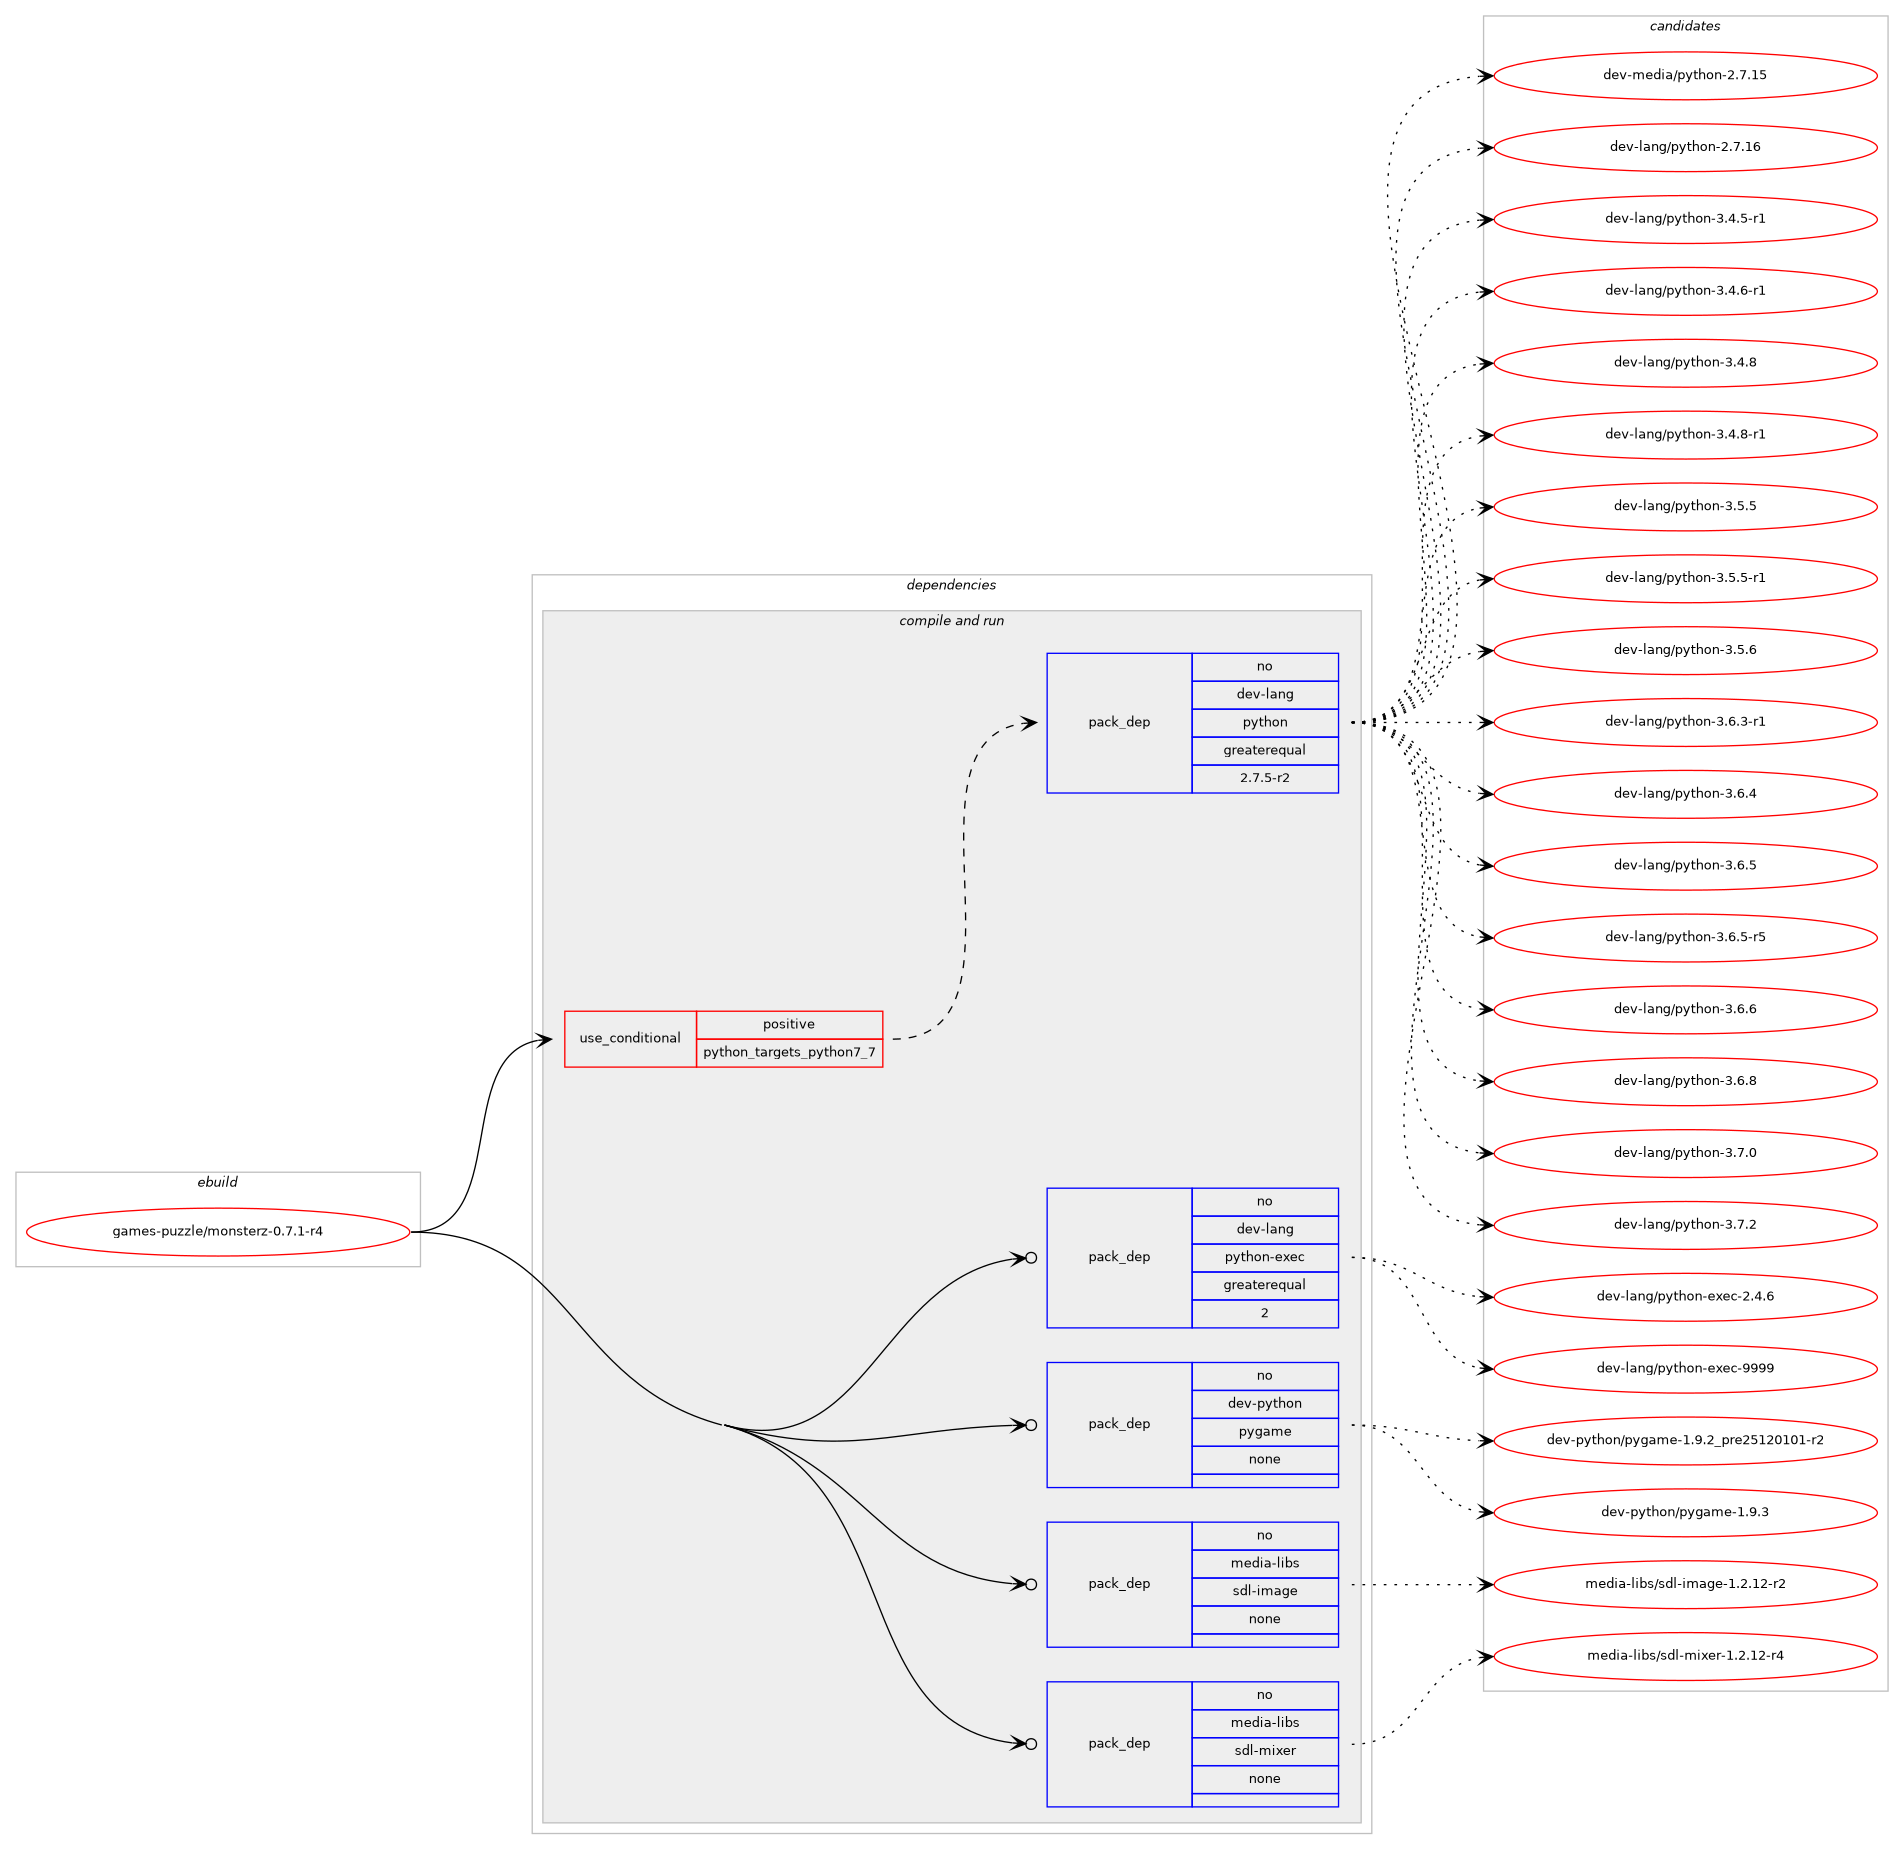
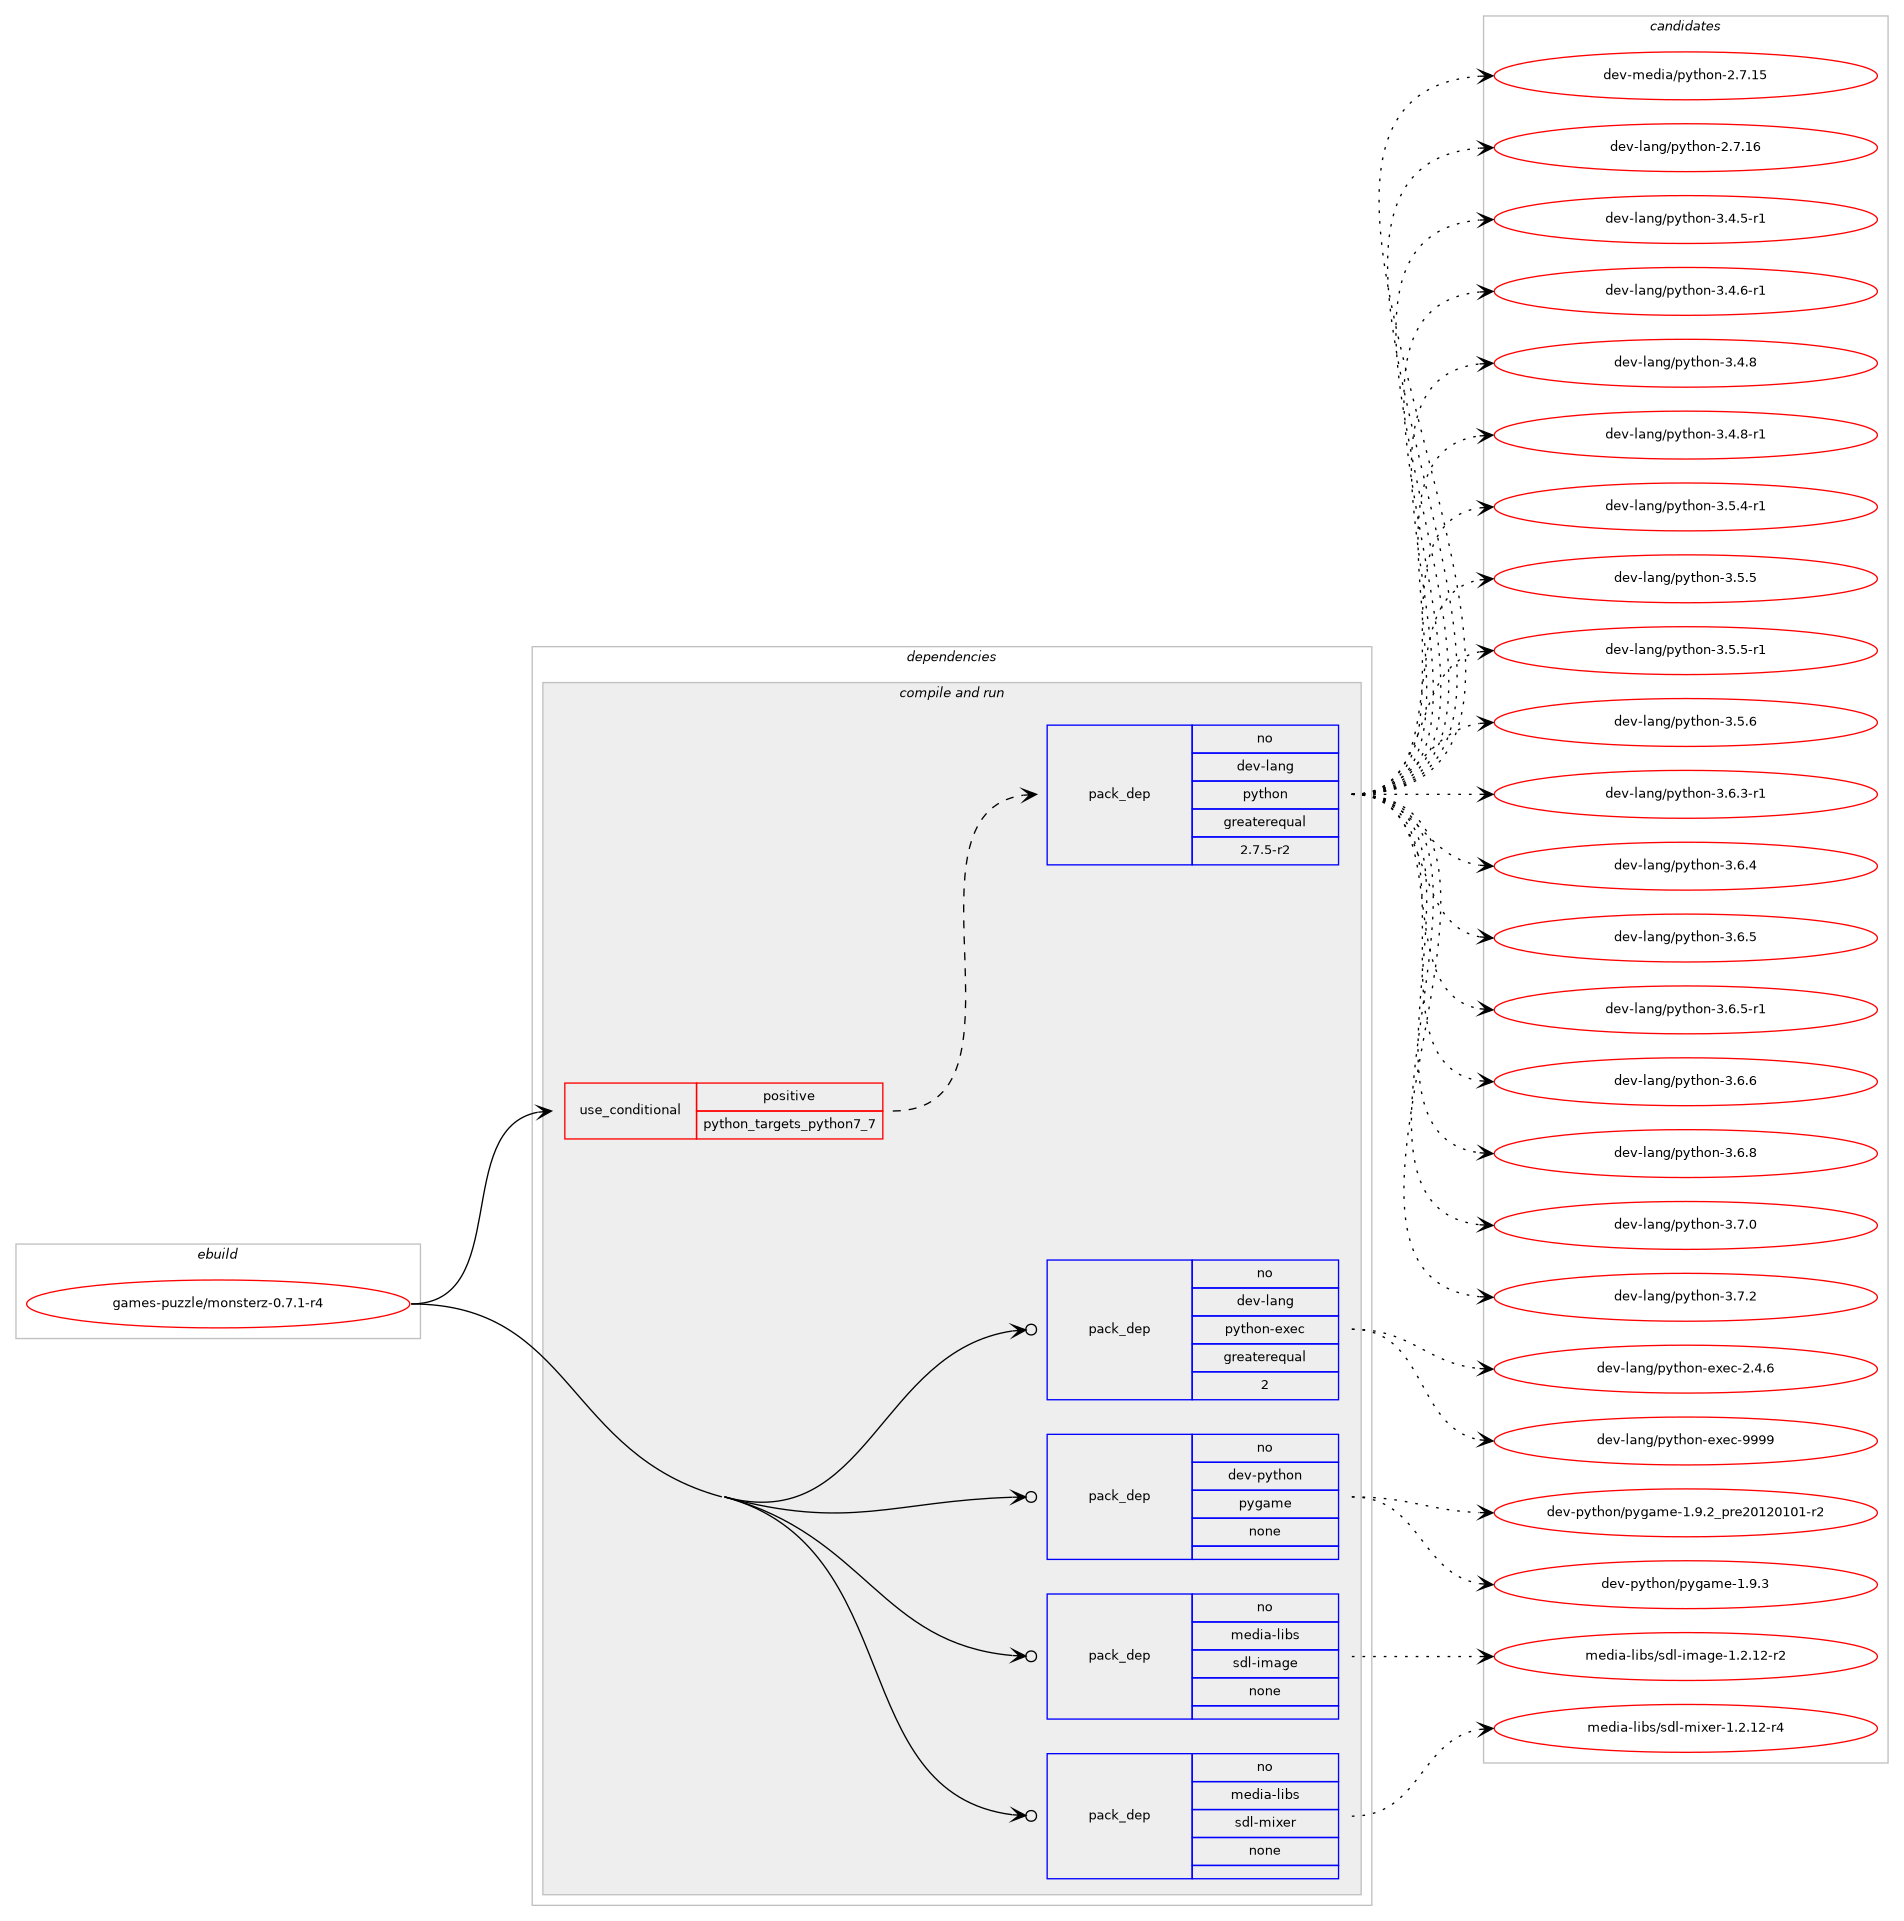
node "dev-lang/python-3.5.4-r1": added
node "dev-lang/python-3.6.5-r5": label "dev-lang/python-3.6.5-r5" -> "dev-lang/python-3.6.5-r1"
node "dev-python/pygame-1.9.2_pre25120101-r2": label "dev-python/pygame-1.9.2_pre25120101-r2" -> "dev-python/pygame-1.9.2_pre20120101-r2"
